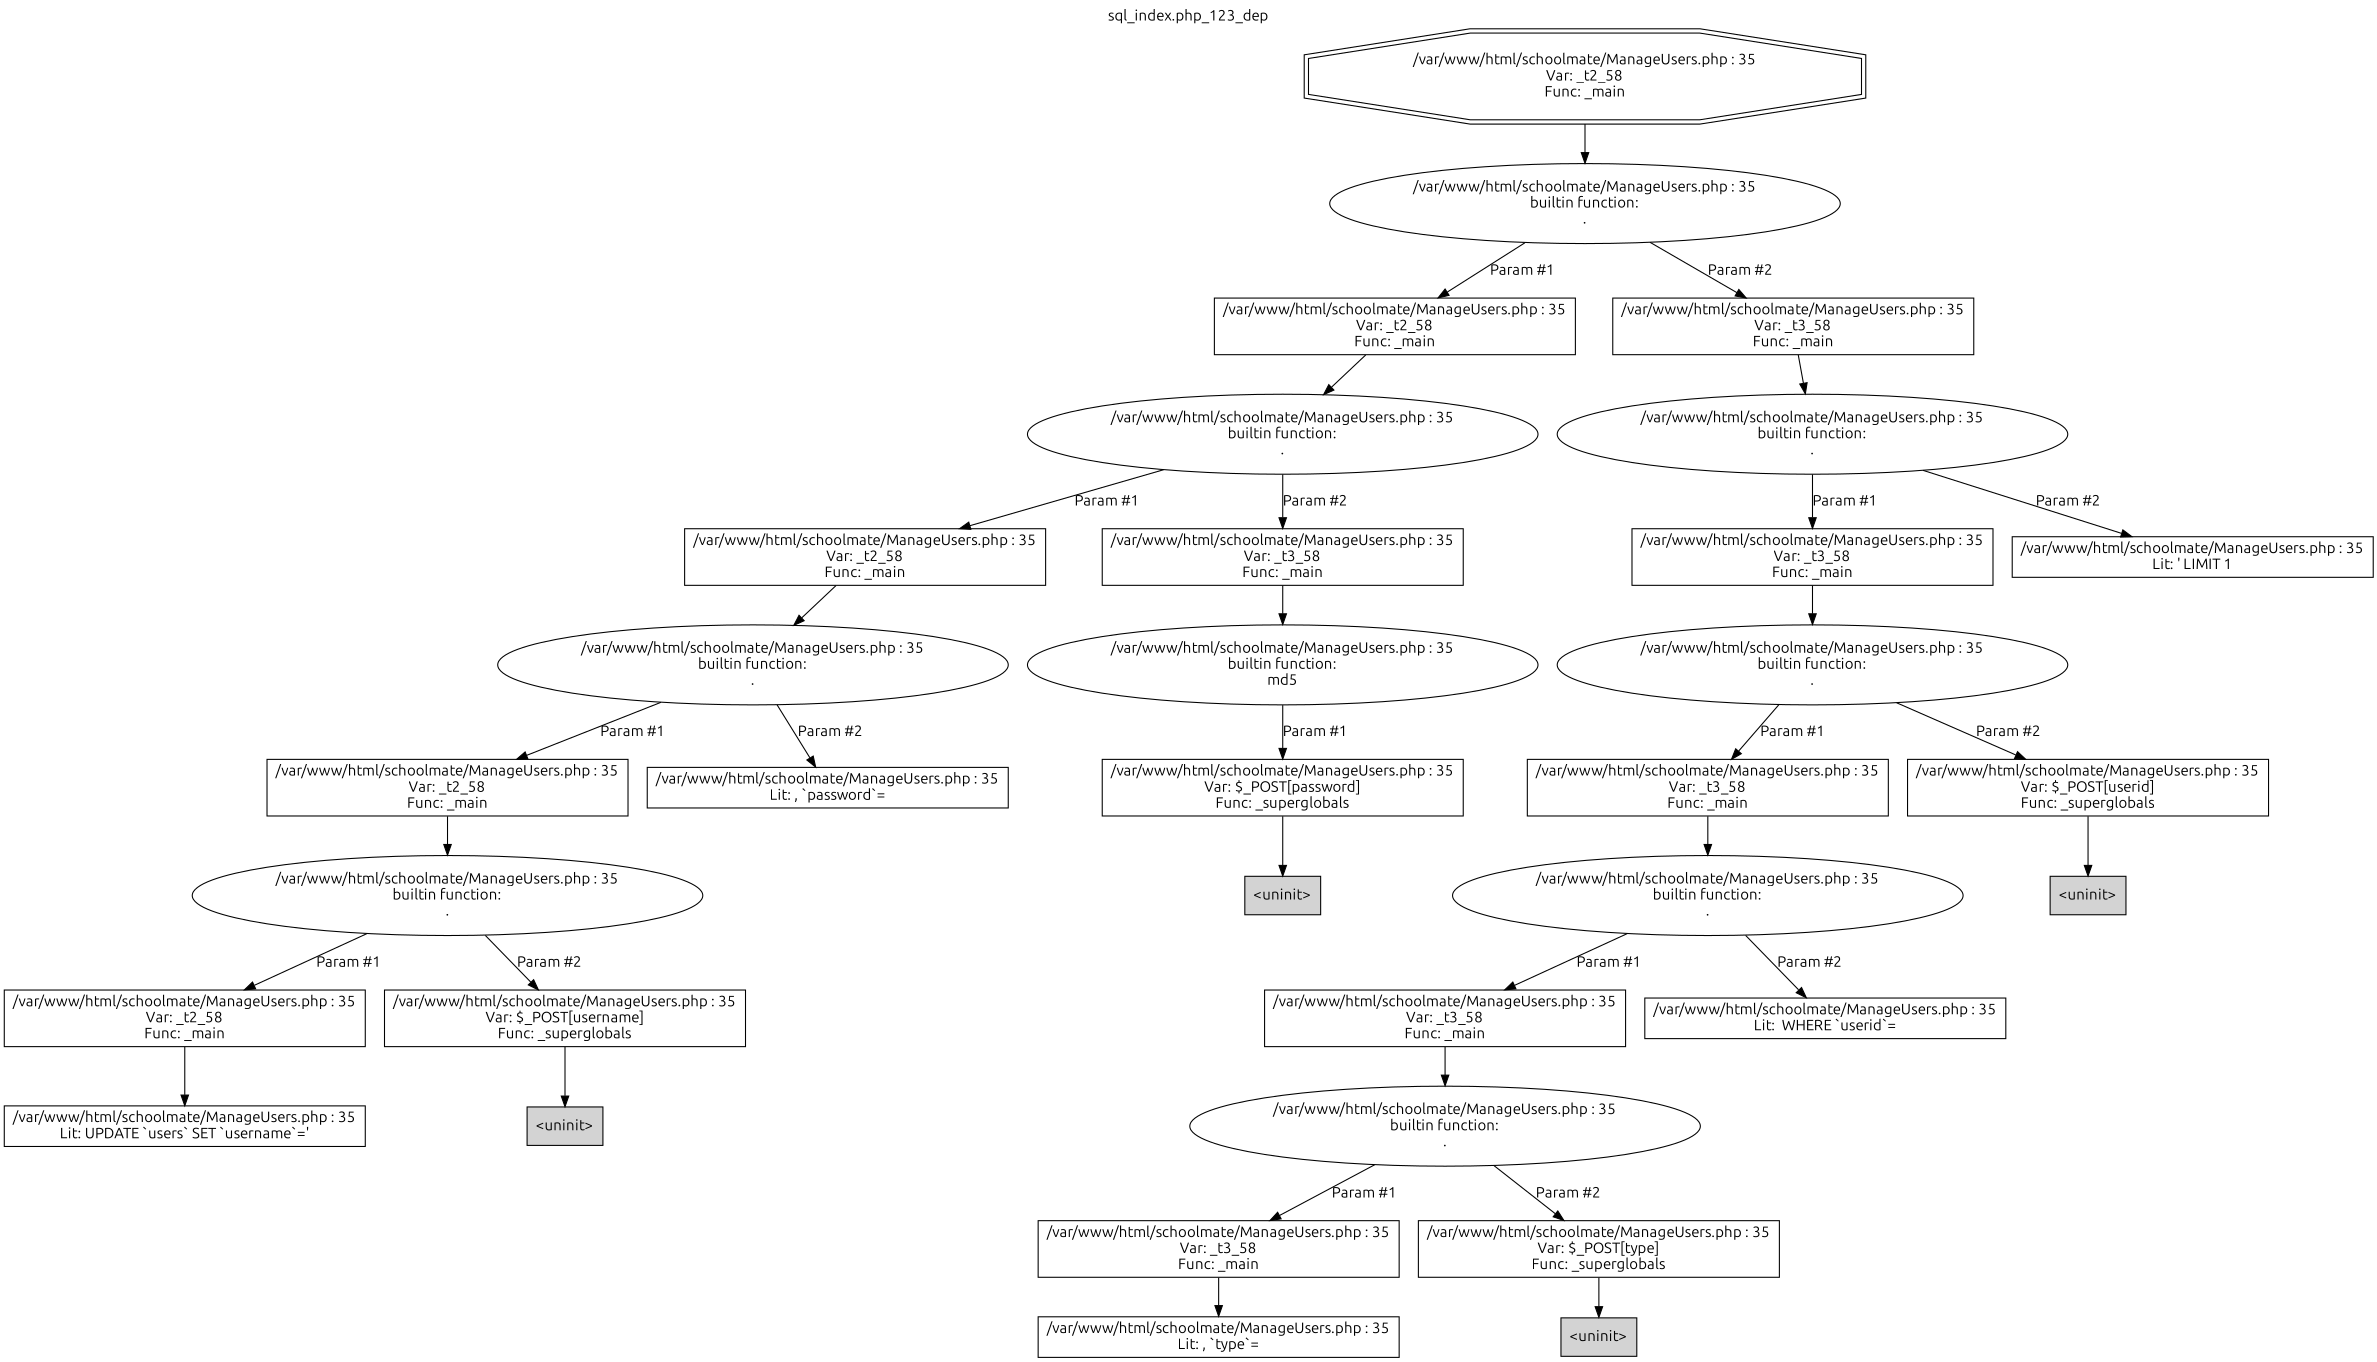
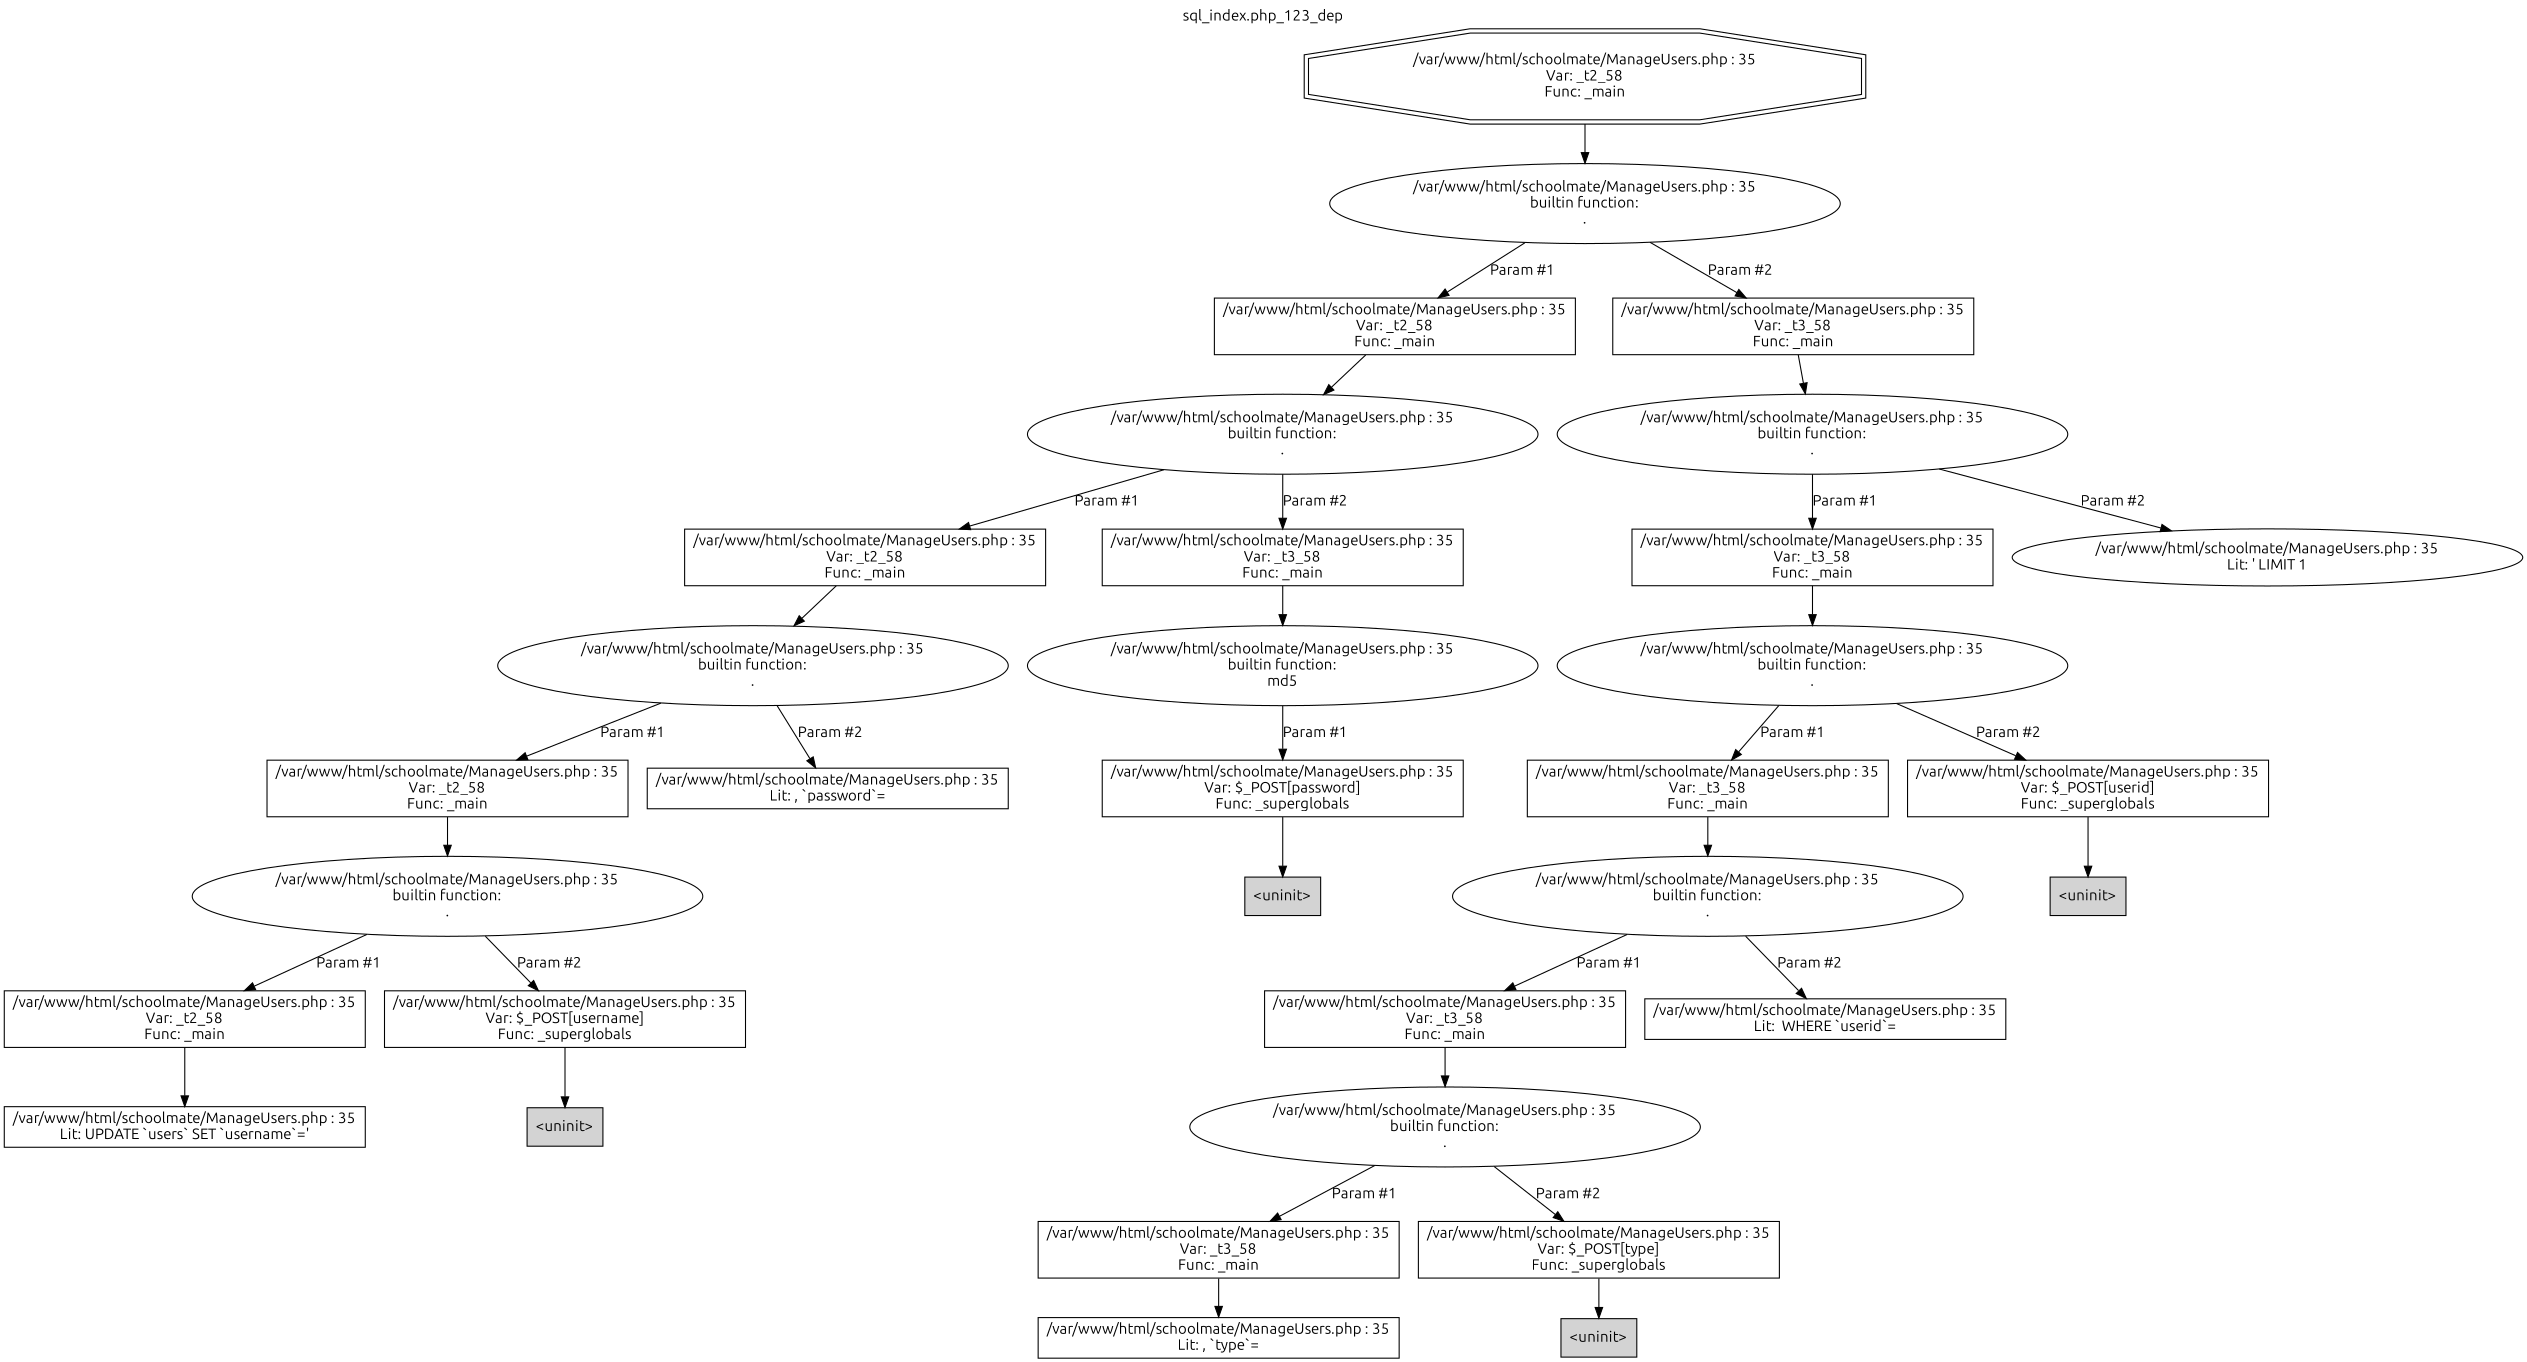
node "/var/www/html/schoolmate/ManageUsers.php : 35 Lit: ' LIMIT 1": shape box -> ellipse
